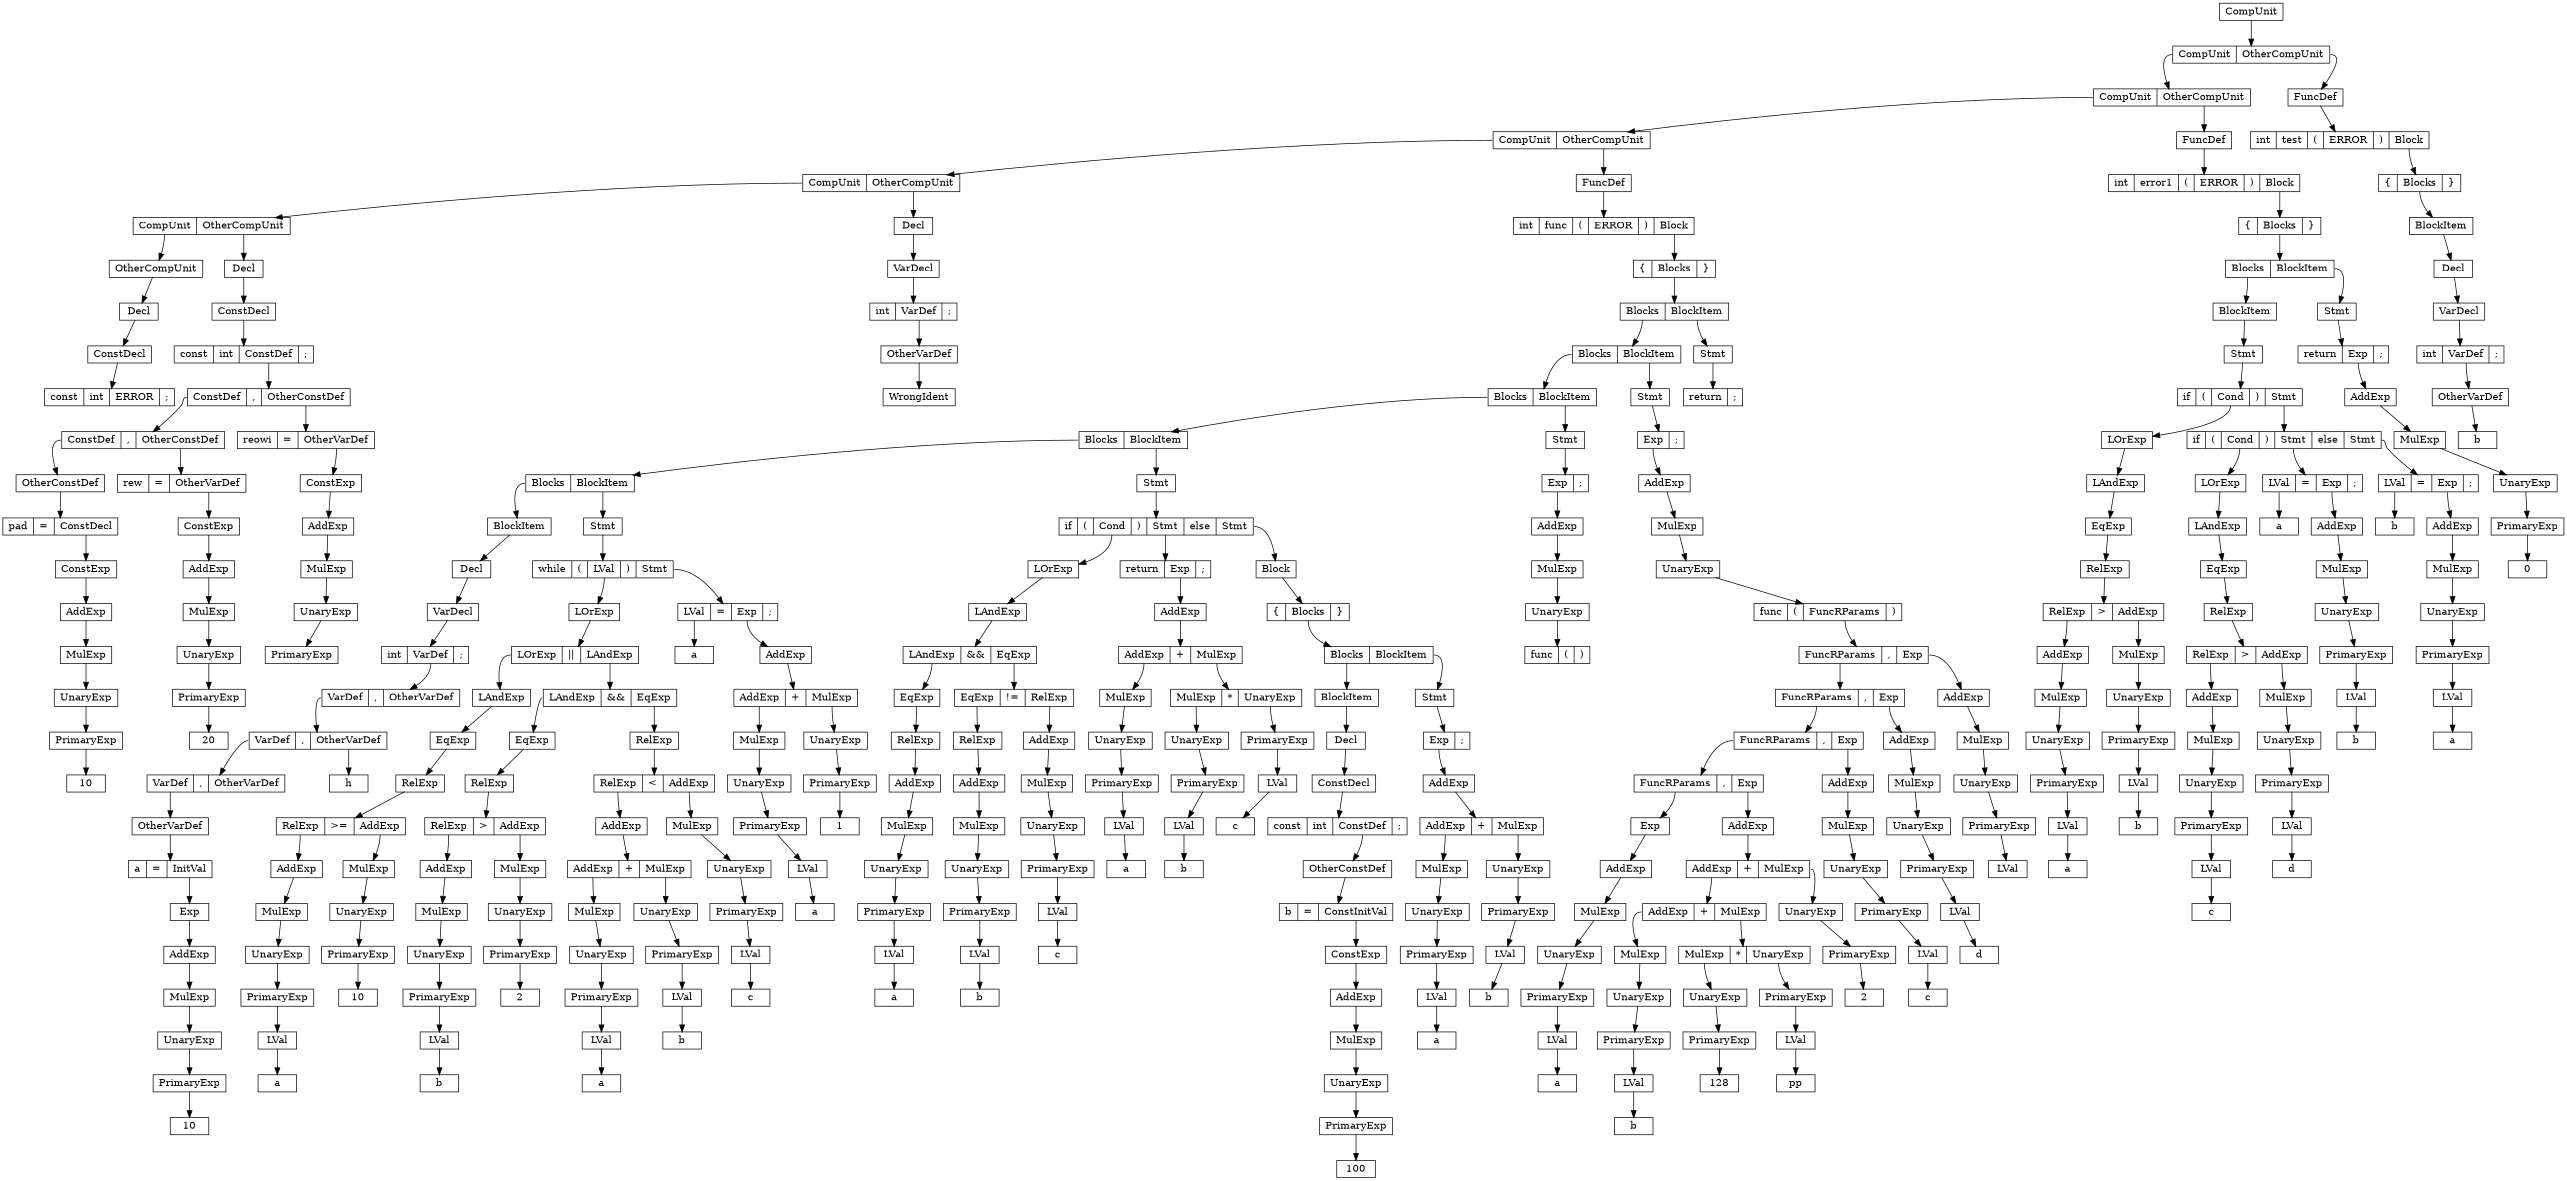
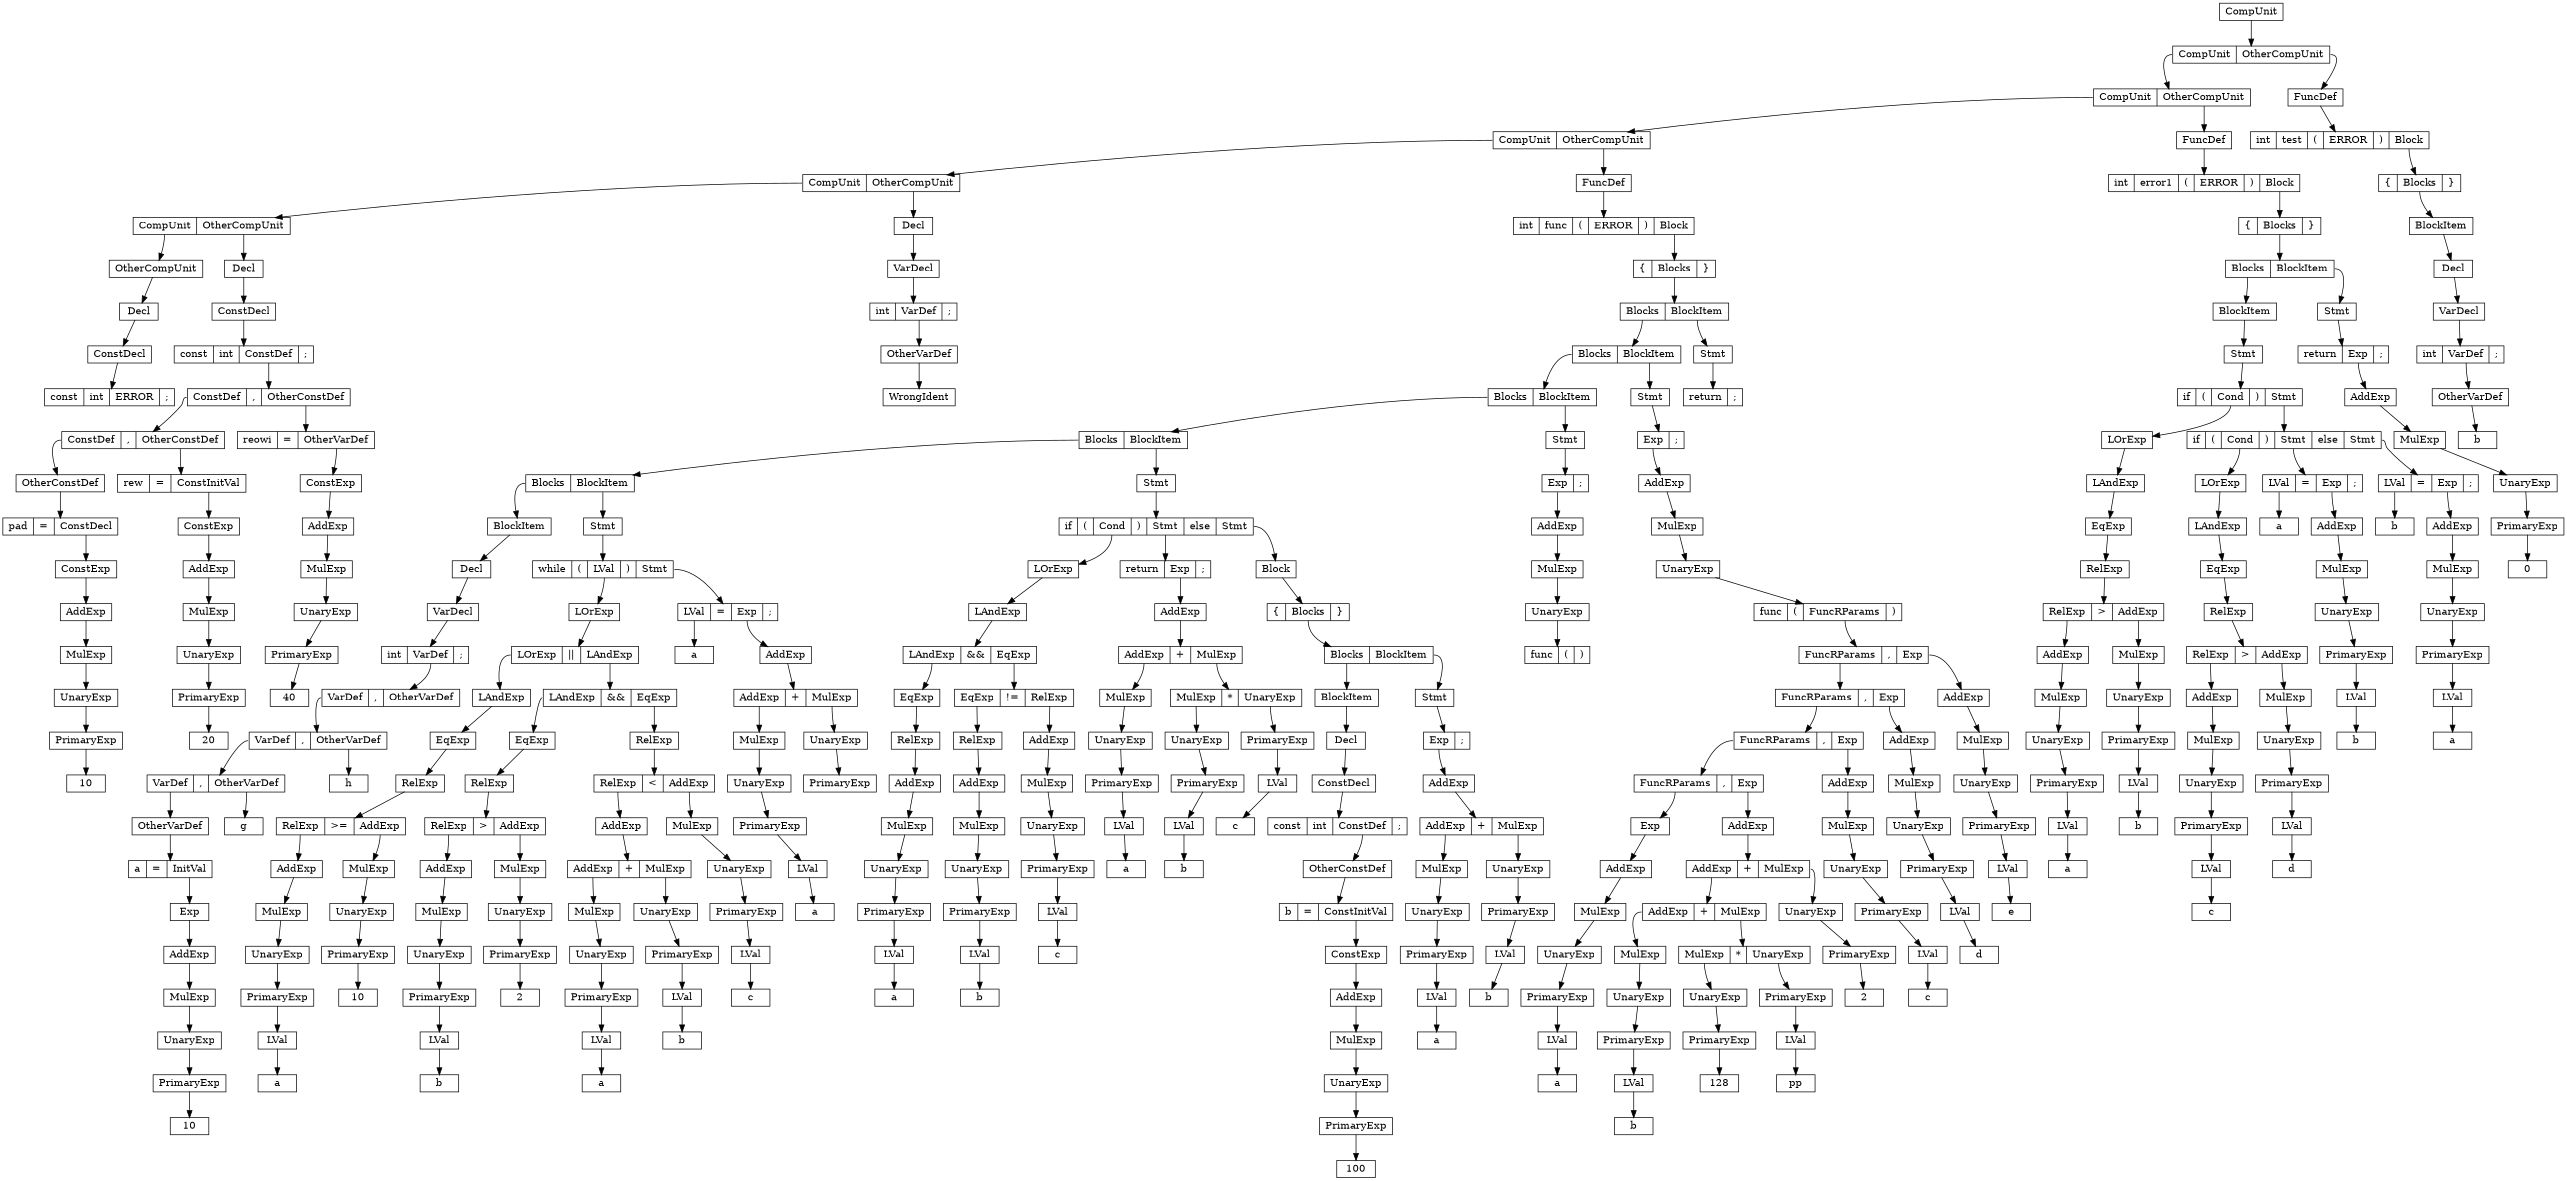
node "rew": text "OtherVarDef" -> "ConstInitVal"
node "40": added
node "g": added
node "1": removed
node "e": added
